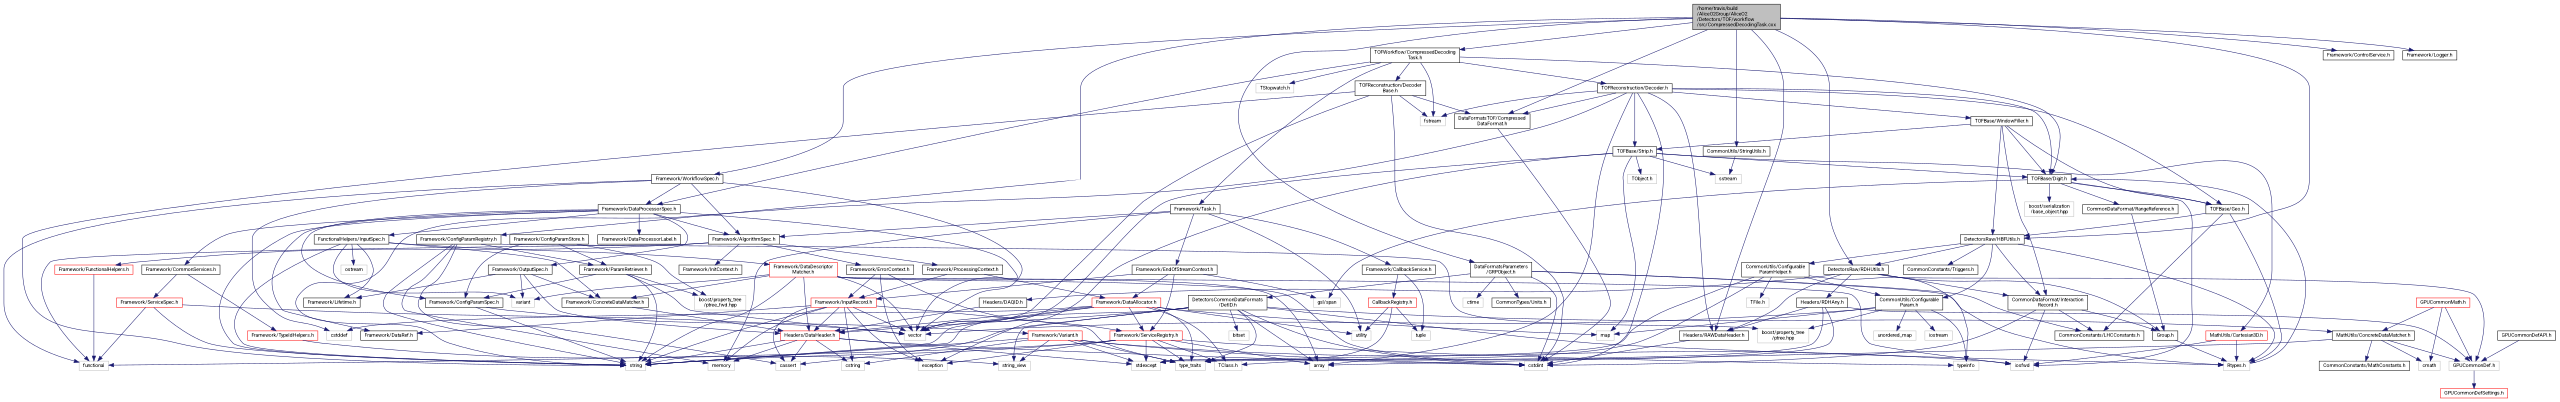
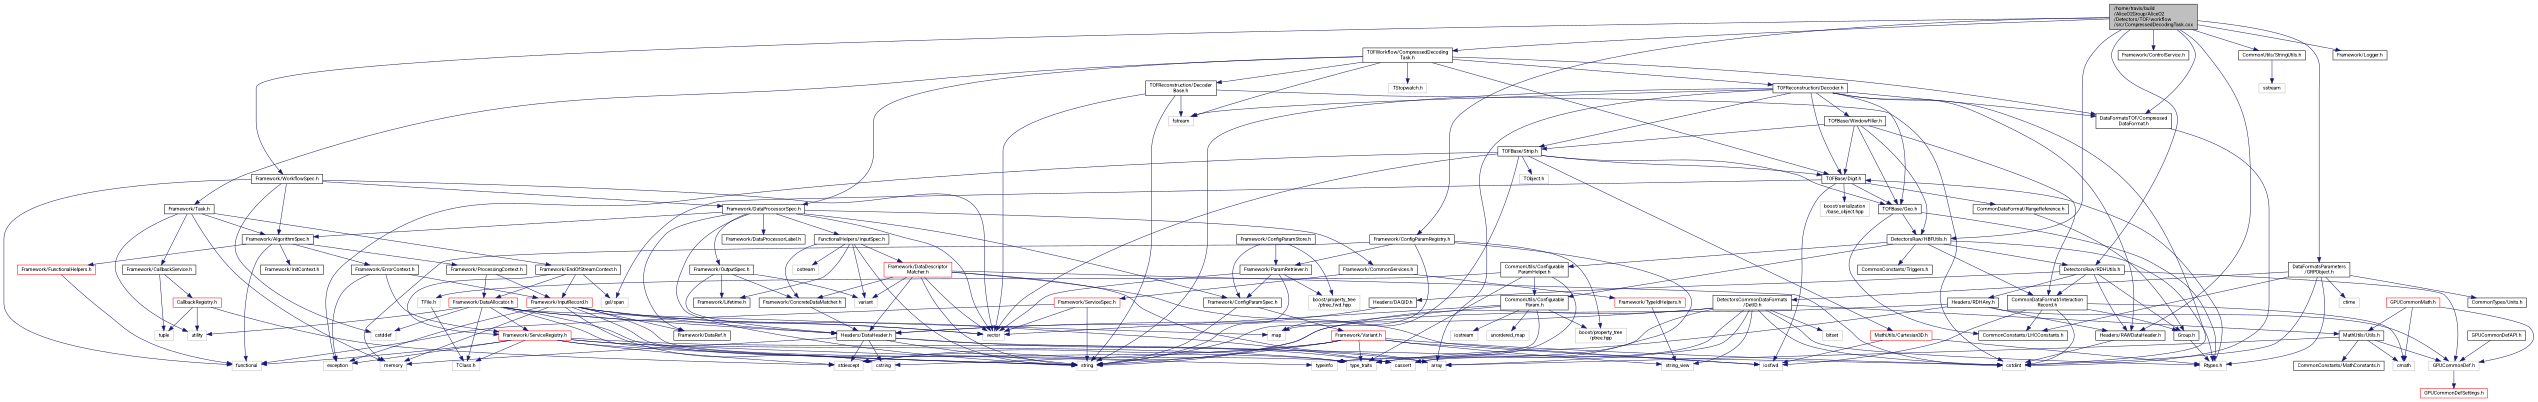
edge "TOFReconstruction/Decoder Base.h" -> "DataFormatsTOF/Compressed DataFormat.h": now "TOFWorkflow/CompressedDecoding Task.h" -> "DataFormatsTOF/Compressed DataFormat.h"
edge "TOFBase/Strip.h" -> "sstream": now "TOFBase/Strip.h" -> "TOFBase/Geo.h"
edge "CommonDataFormat/Interaction Record.h" -> "cmath": added
node "Headers/DataHeader.h": color red -> black
node "MathUtils/ConcreteDataMatcher.h": label "MathUtils/ConcreteDataMatcher.h" -> "MathUtils/Utils.h"
edge "CommonUtils/Configurable ParamHelper.h" -> "TClass.h": now "TFile.h" -> "TClass.h"
